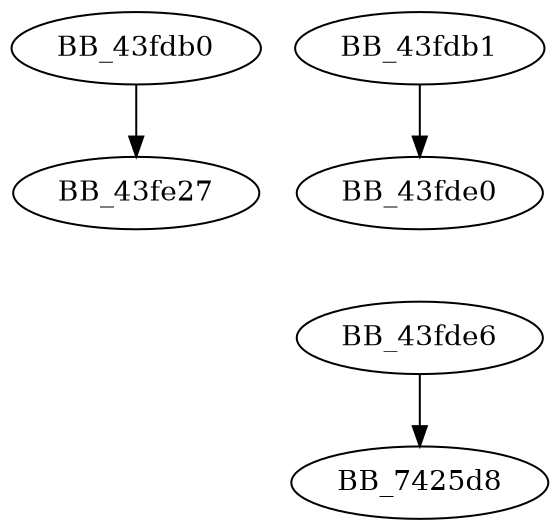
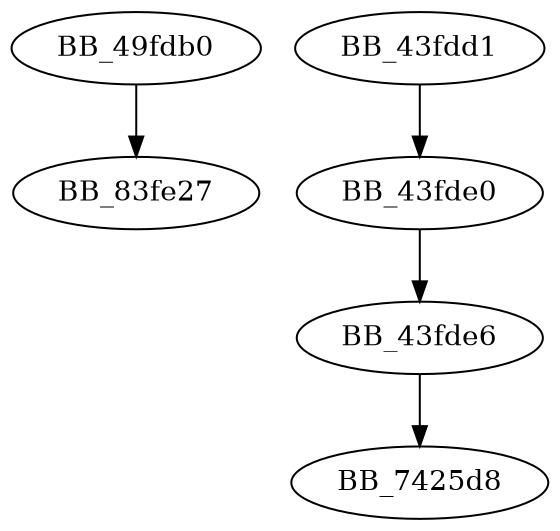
node "BB_43fdb0": label "BB_43fdb0" -> "BB_49fdb0"
node "BB_43fdb1": label "BB_43fdb1" -> "BB_43fdd1"
node "BB_43fe27": label "BB_43fe27" -> "BB_83fe27"
edge "BB_43fde0" -> "BB_43fde6": added
